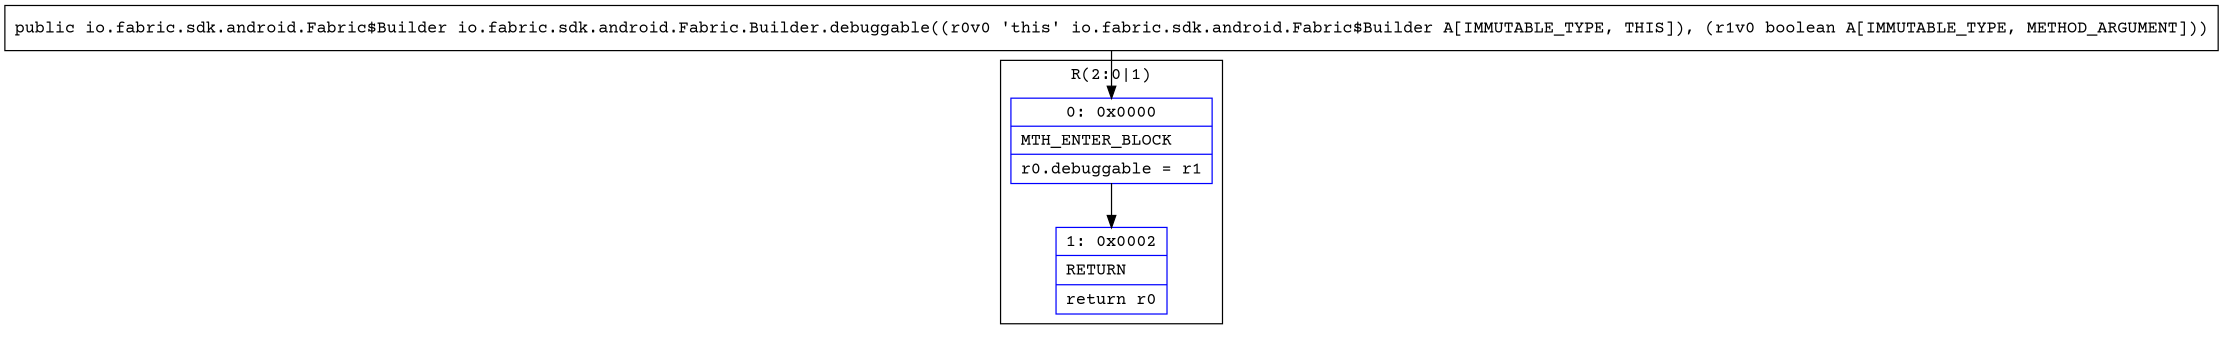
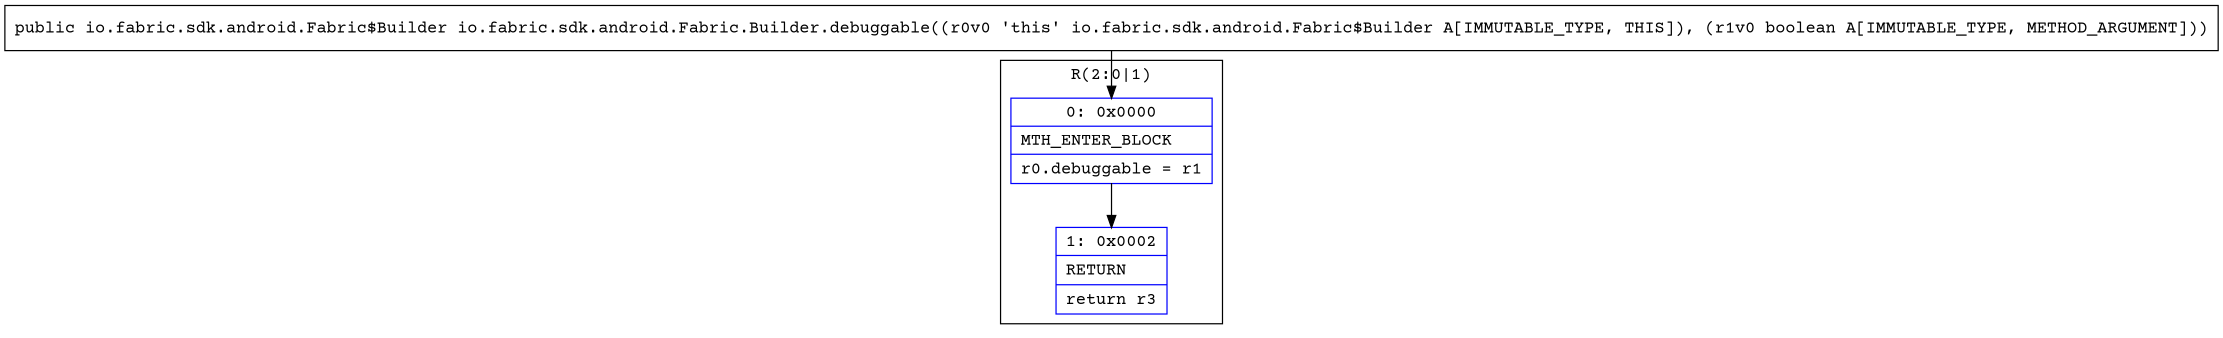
node "1: 0x0002": text "return r0" -> "return r3"
